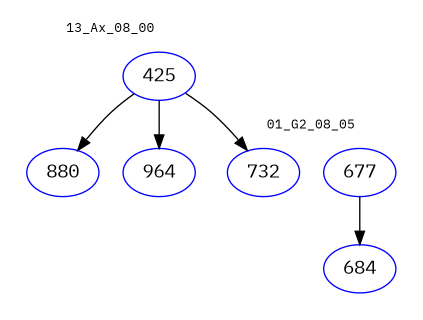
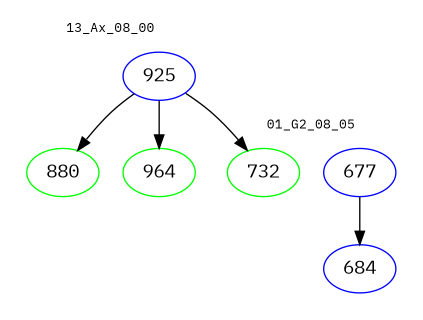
node "425": label "425" -> "925"
node "880": color blue -> green
node "964": color blue -> green
node "732": color blue -> green
